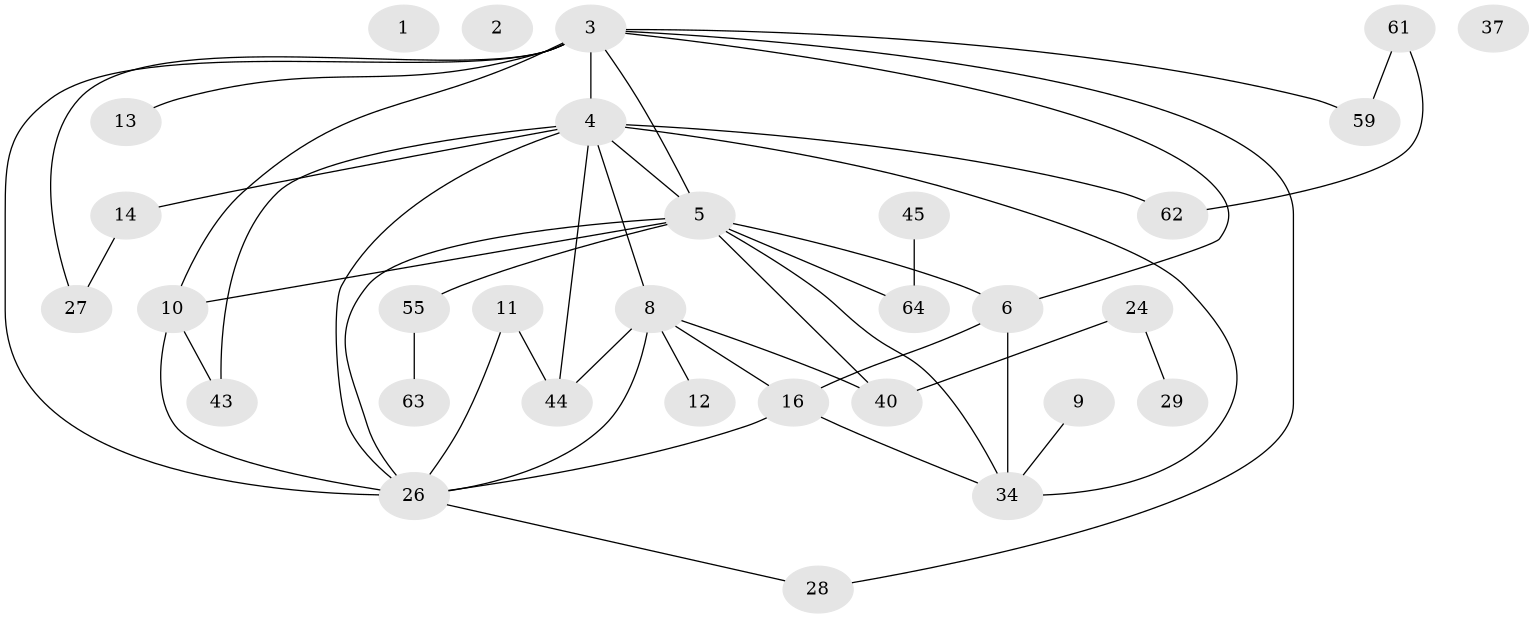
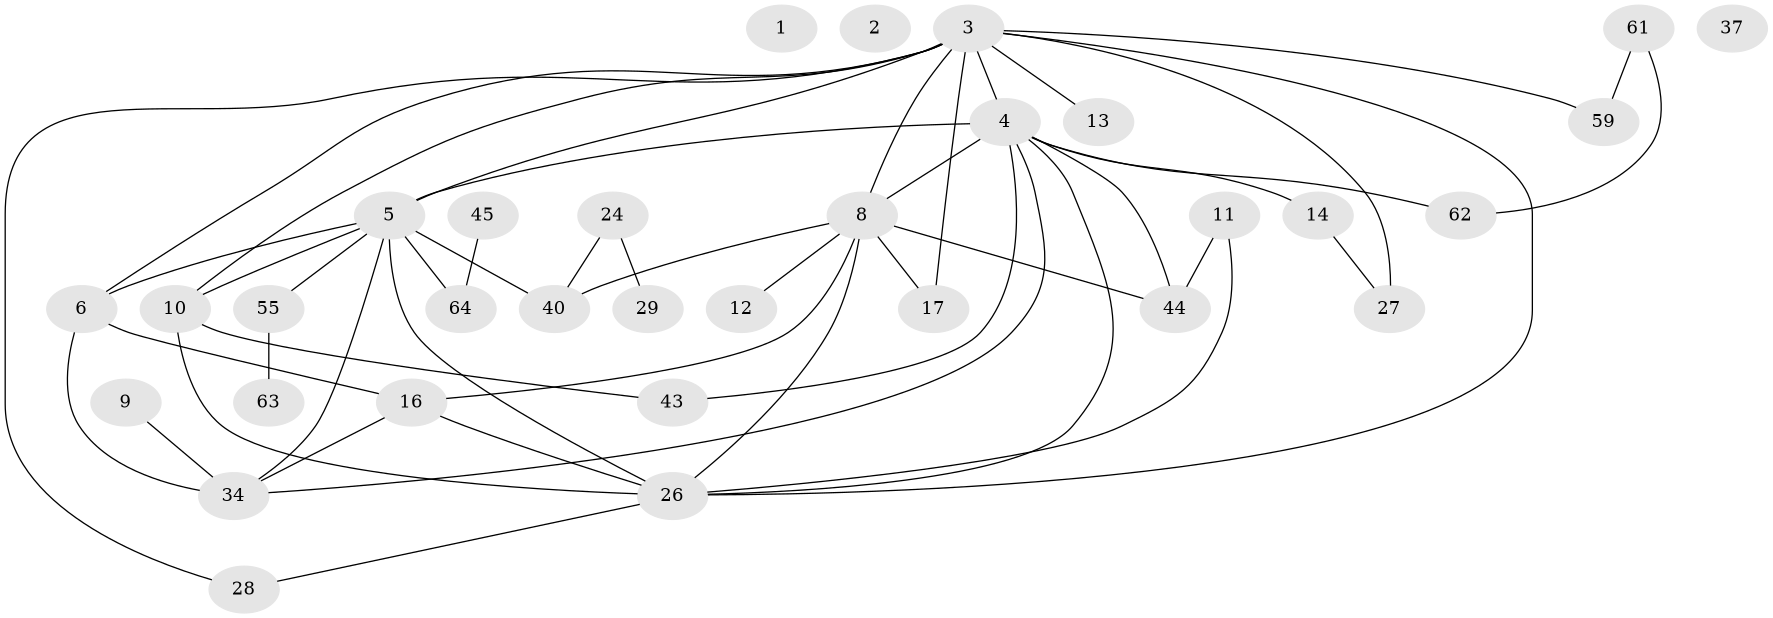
edge "3" -- "8": added
node "17": added
